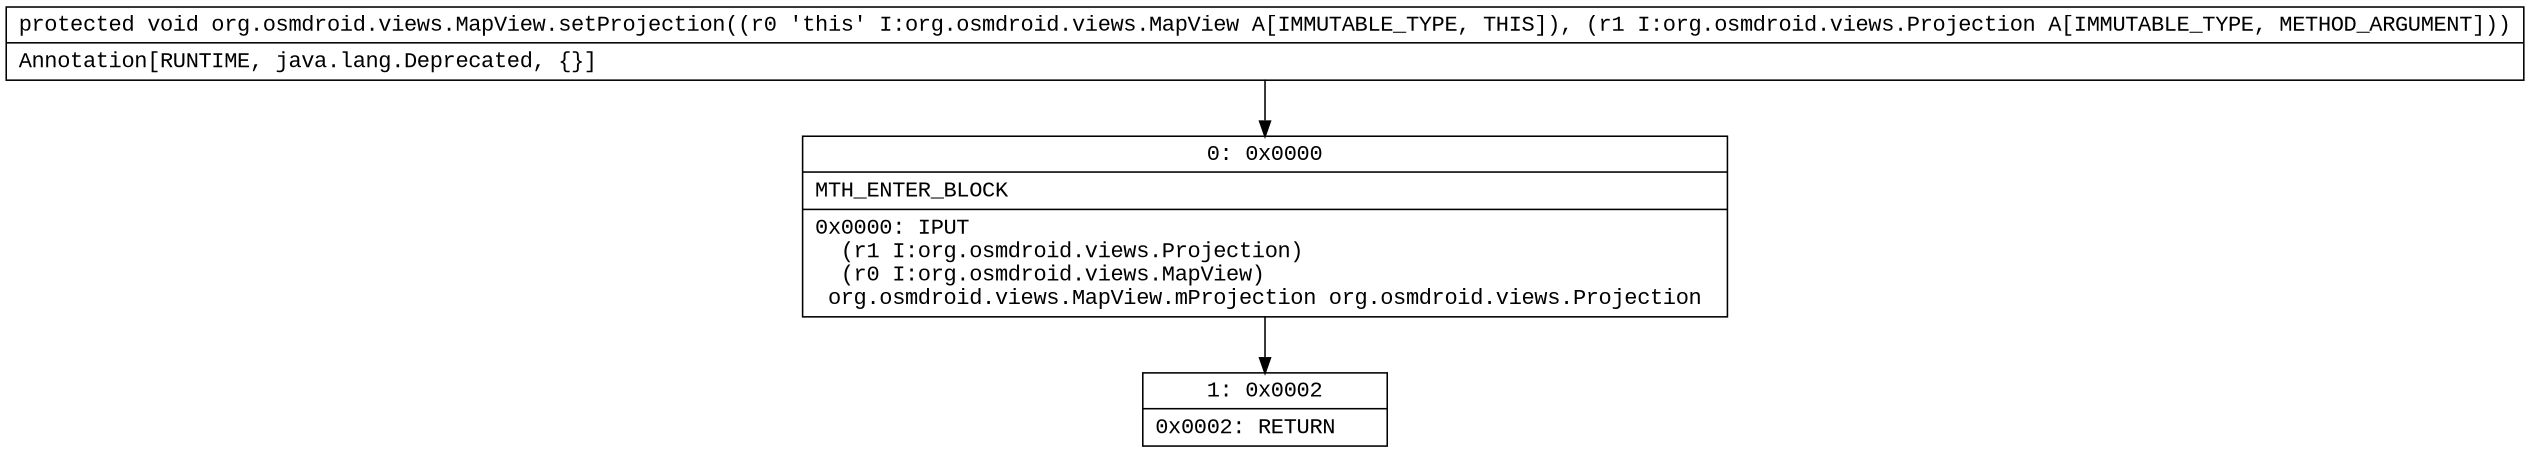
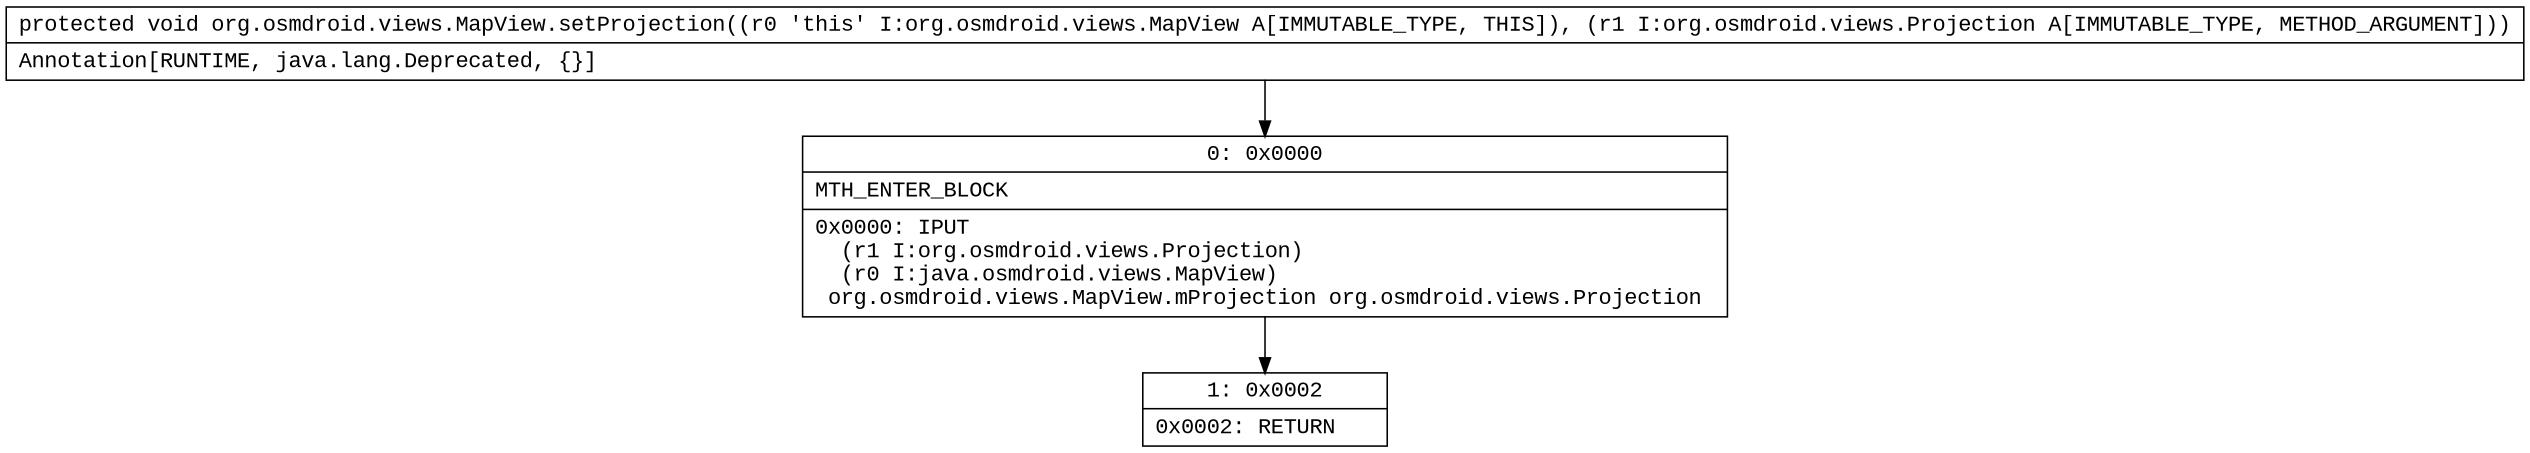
node "0: 0x0000": text "(r0 I:org.osmdroid.views.MapView)" -> "(r0 I:java.osmdroid.views.MapView)"
